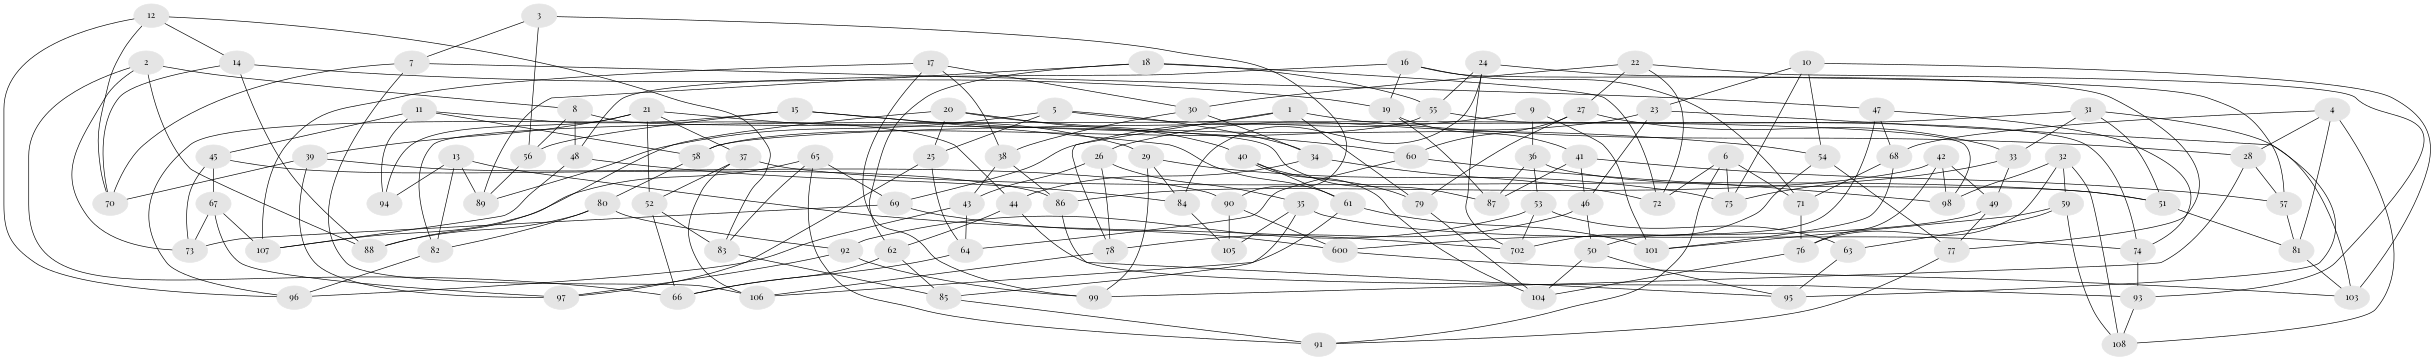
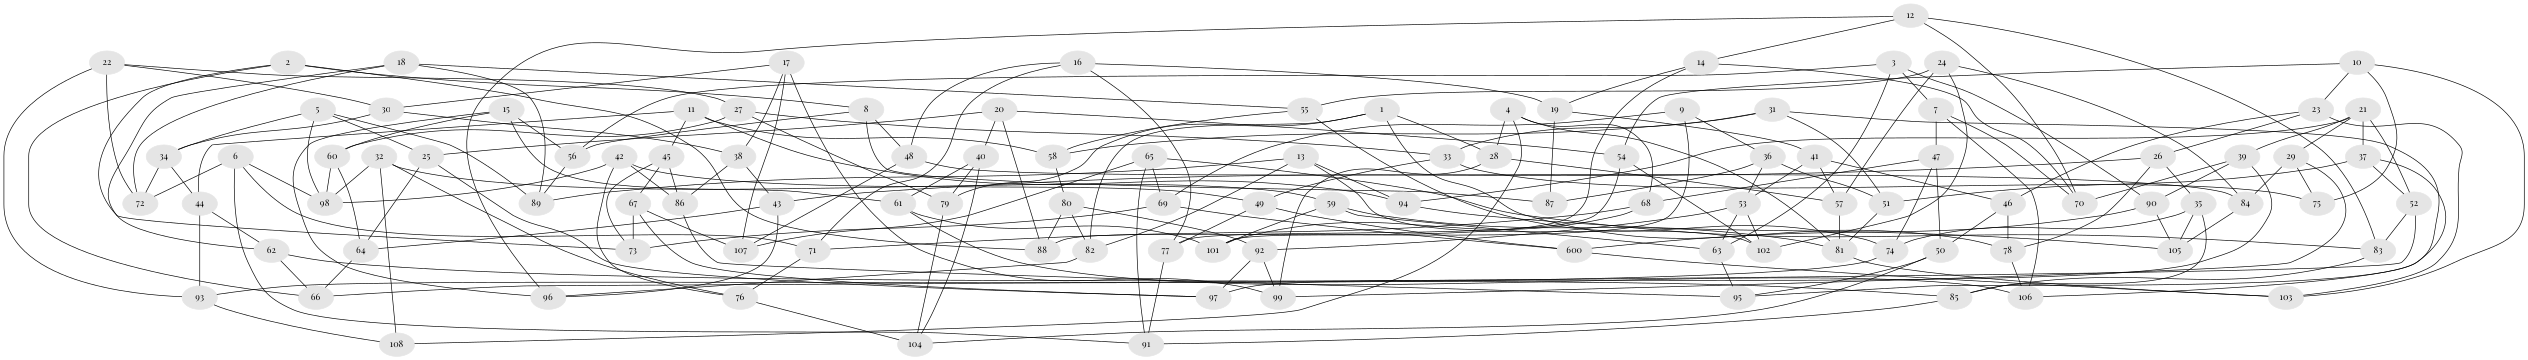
edge "3" -- "63": added
edge "6" -- "75": now "6" -- "98"
edge "41" -- "87": now "41" -- "53"
edge "94" -- "105": added
node "702": label "702" -> "102"
edge "59" -- "108": now "59" -- "81"
